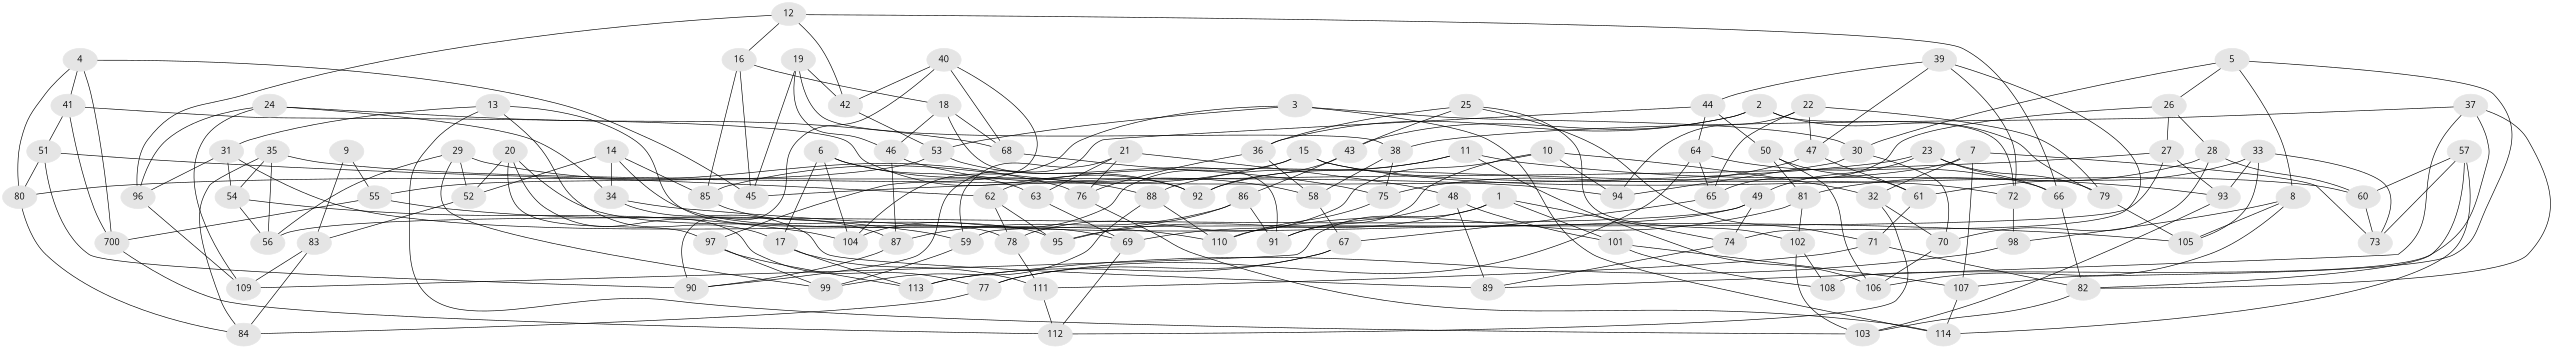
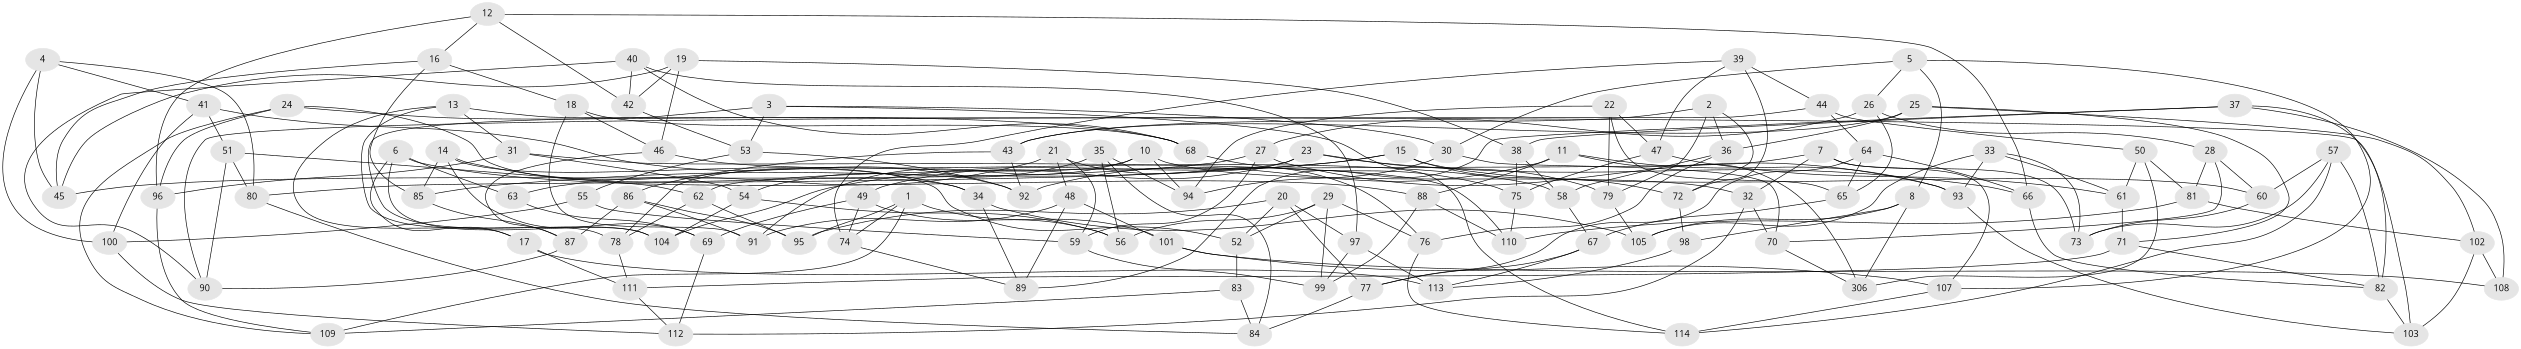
node "9": removed
node "700": label "700" -> "100"
node "106": label "106" -> "306"
